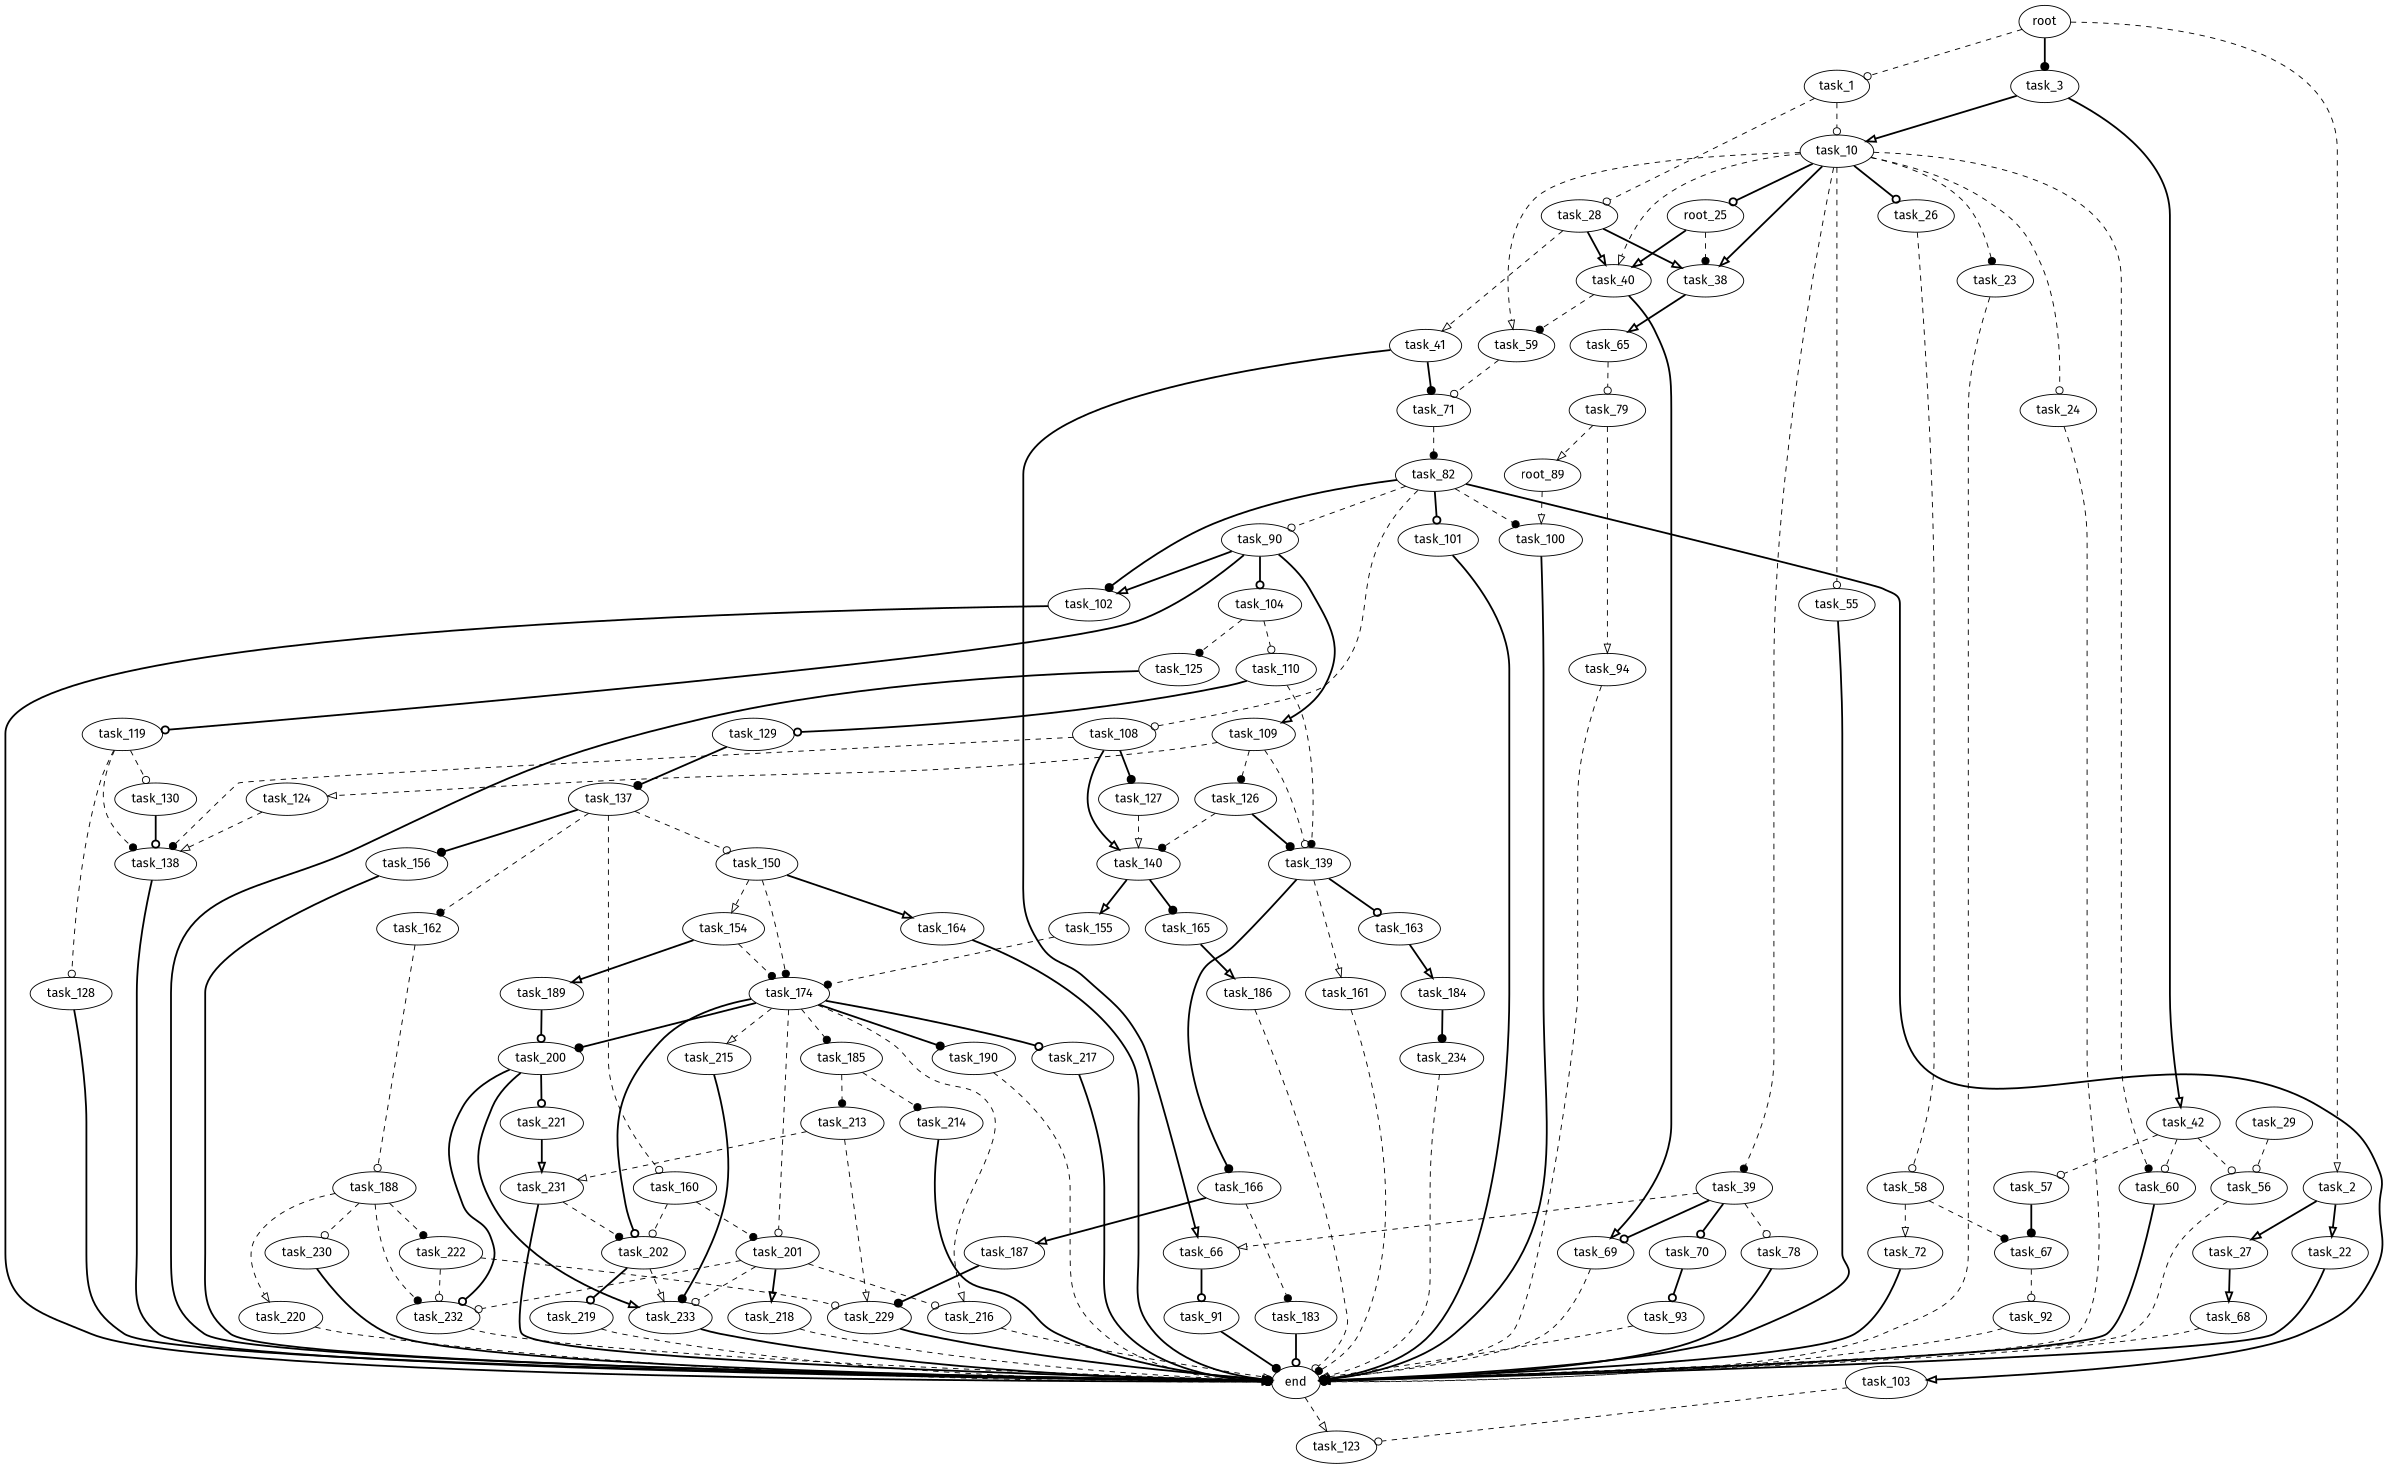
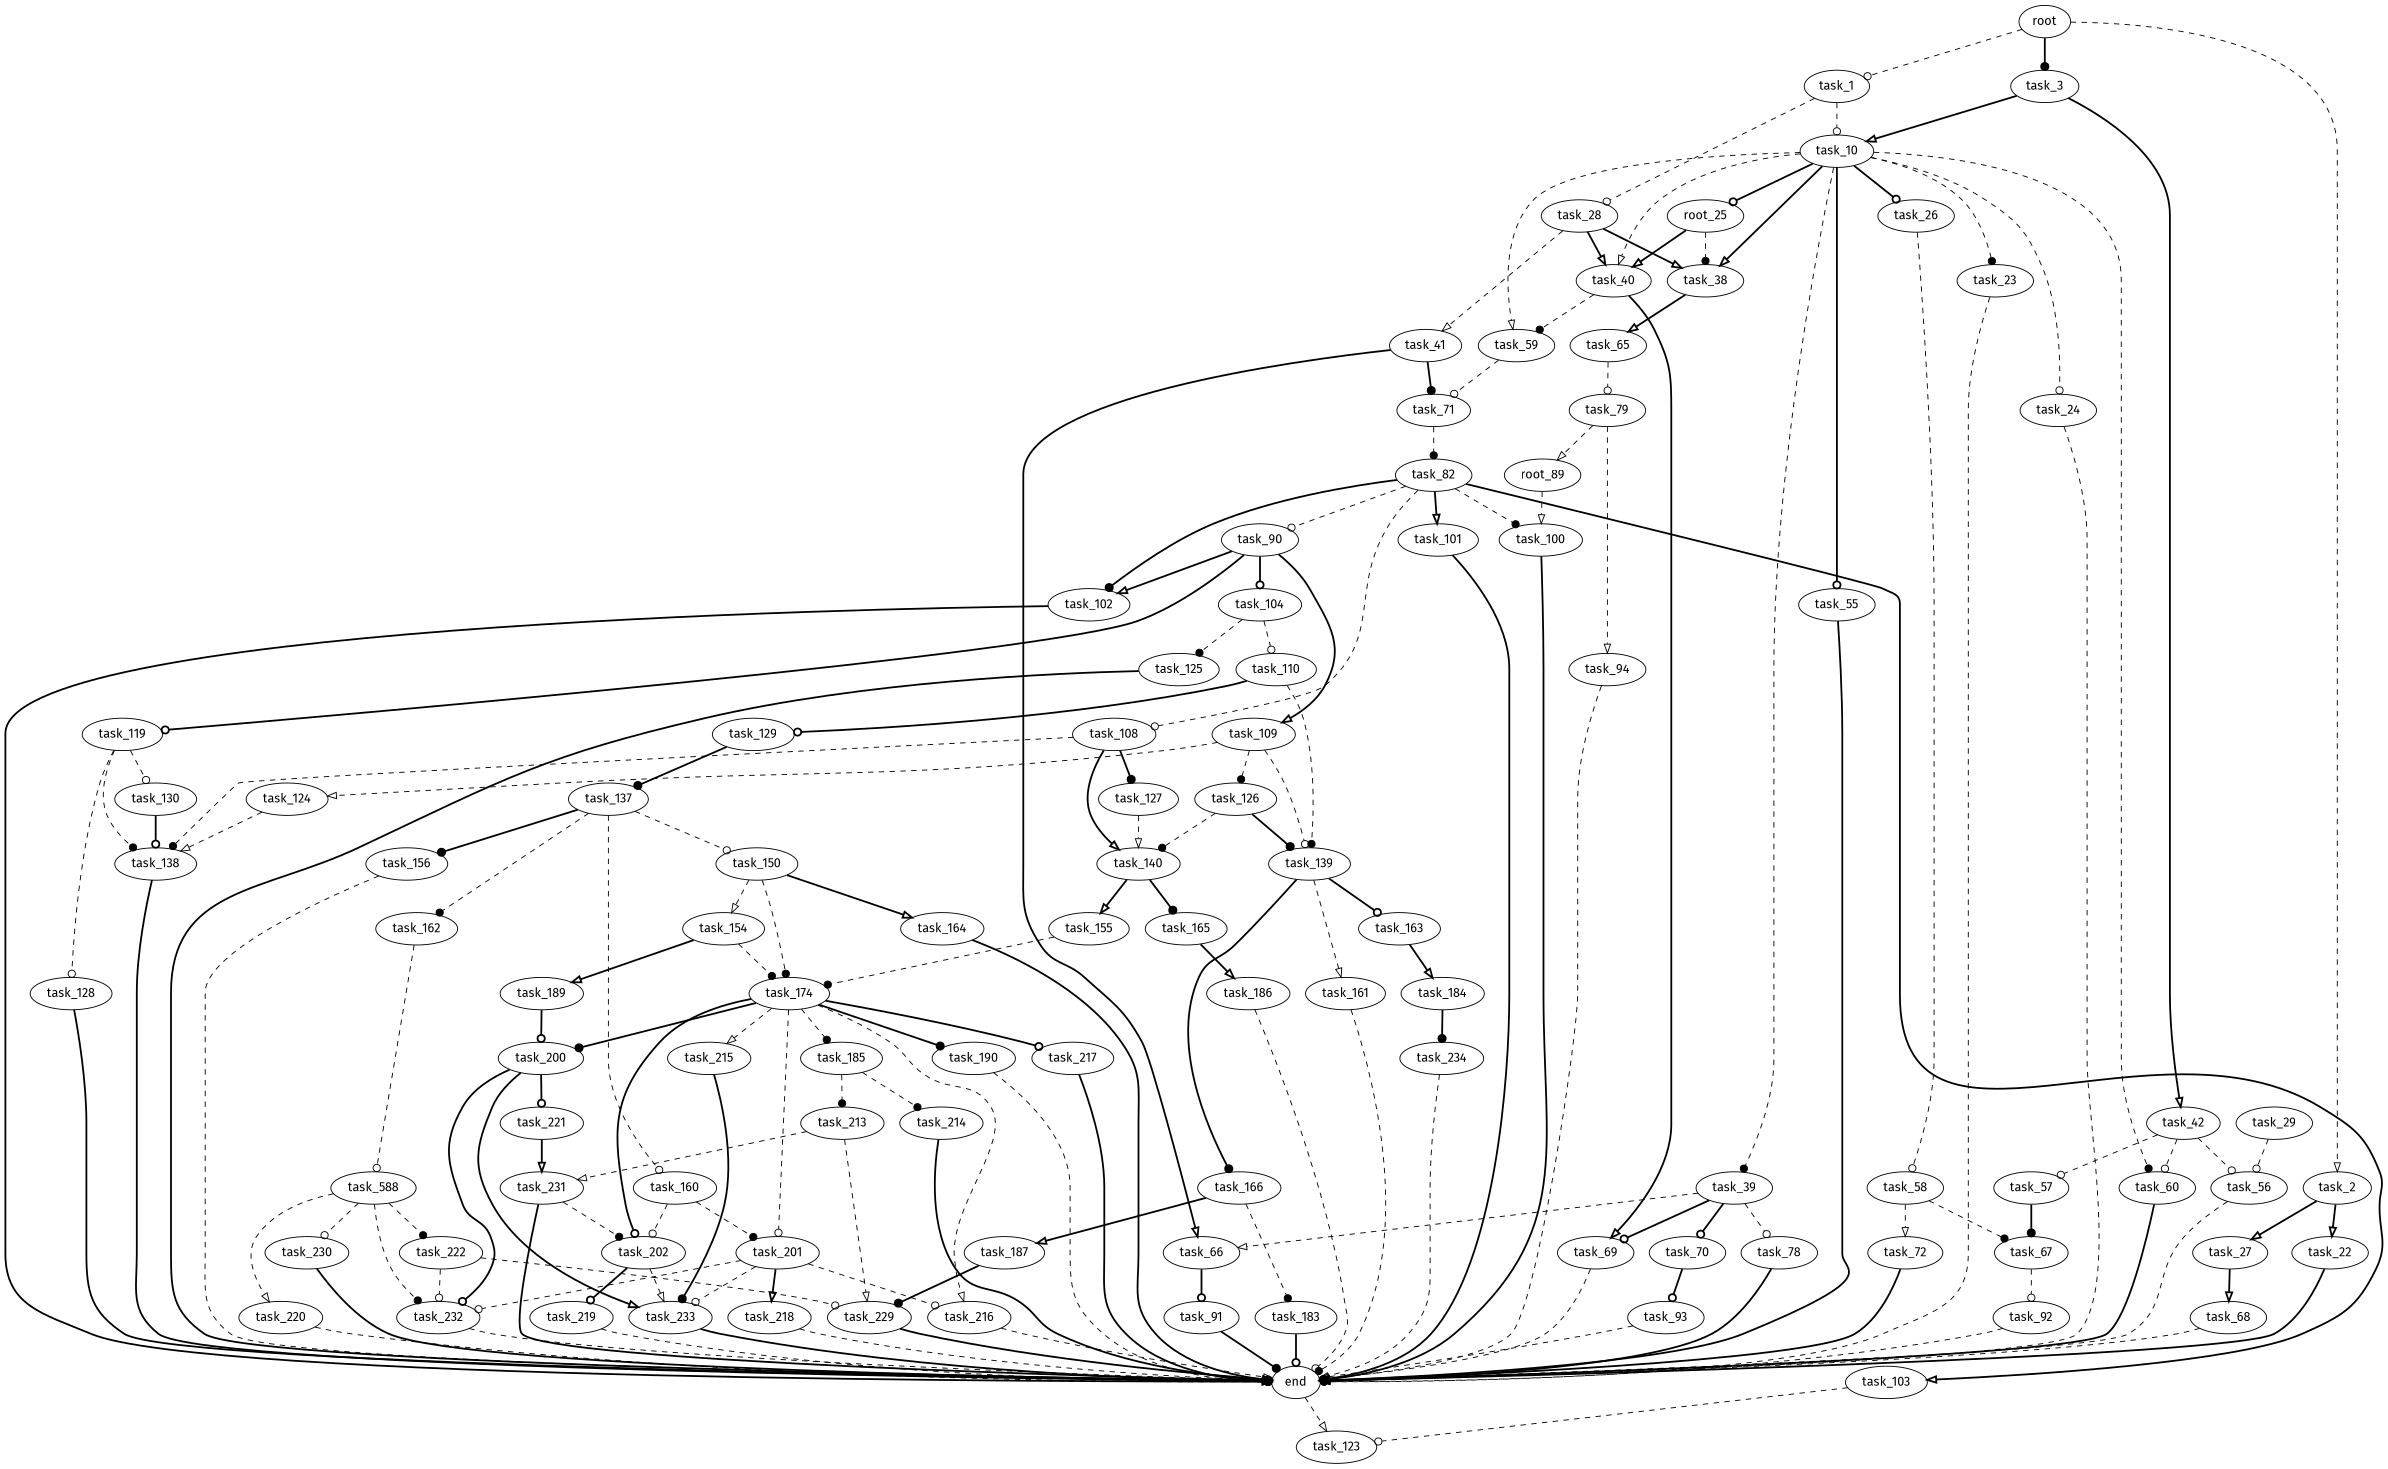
edge "task_10" -> "task_55": style dashed -> bold
edge "task_82" -> "task_101": arrowhead odot -> onormal
node "task_188": label "task_188" -> "task_588"
edge "task_156" -> "end": style bold -> dashed
